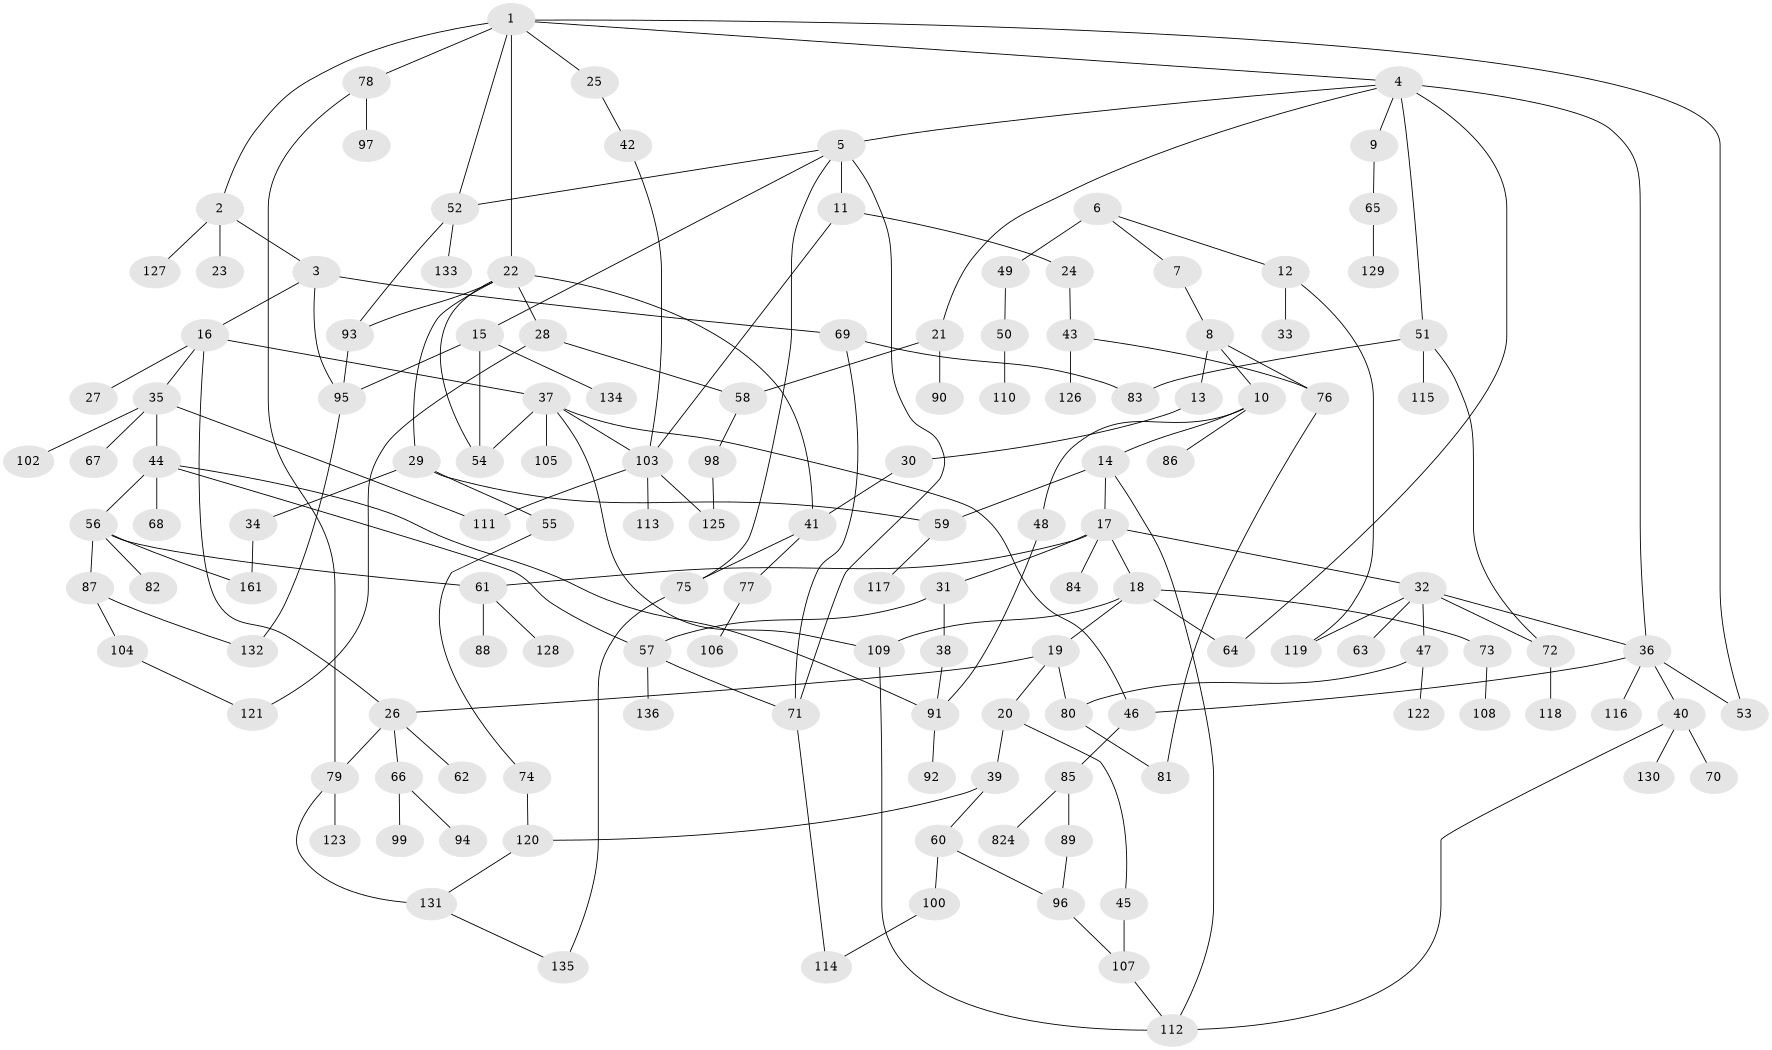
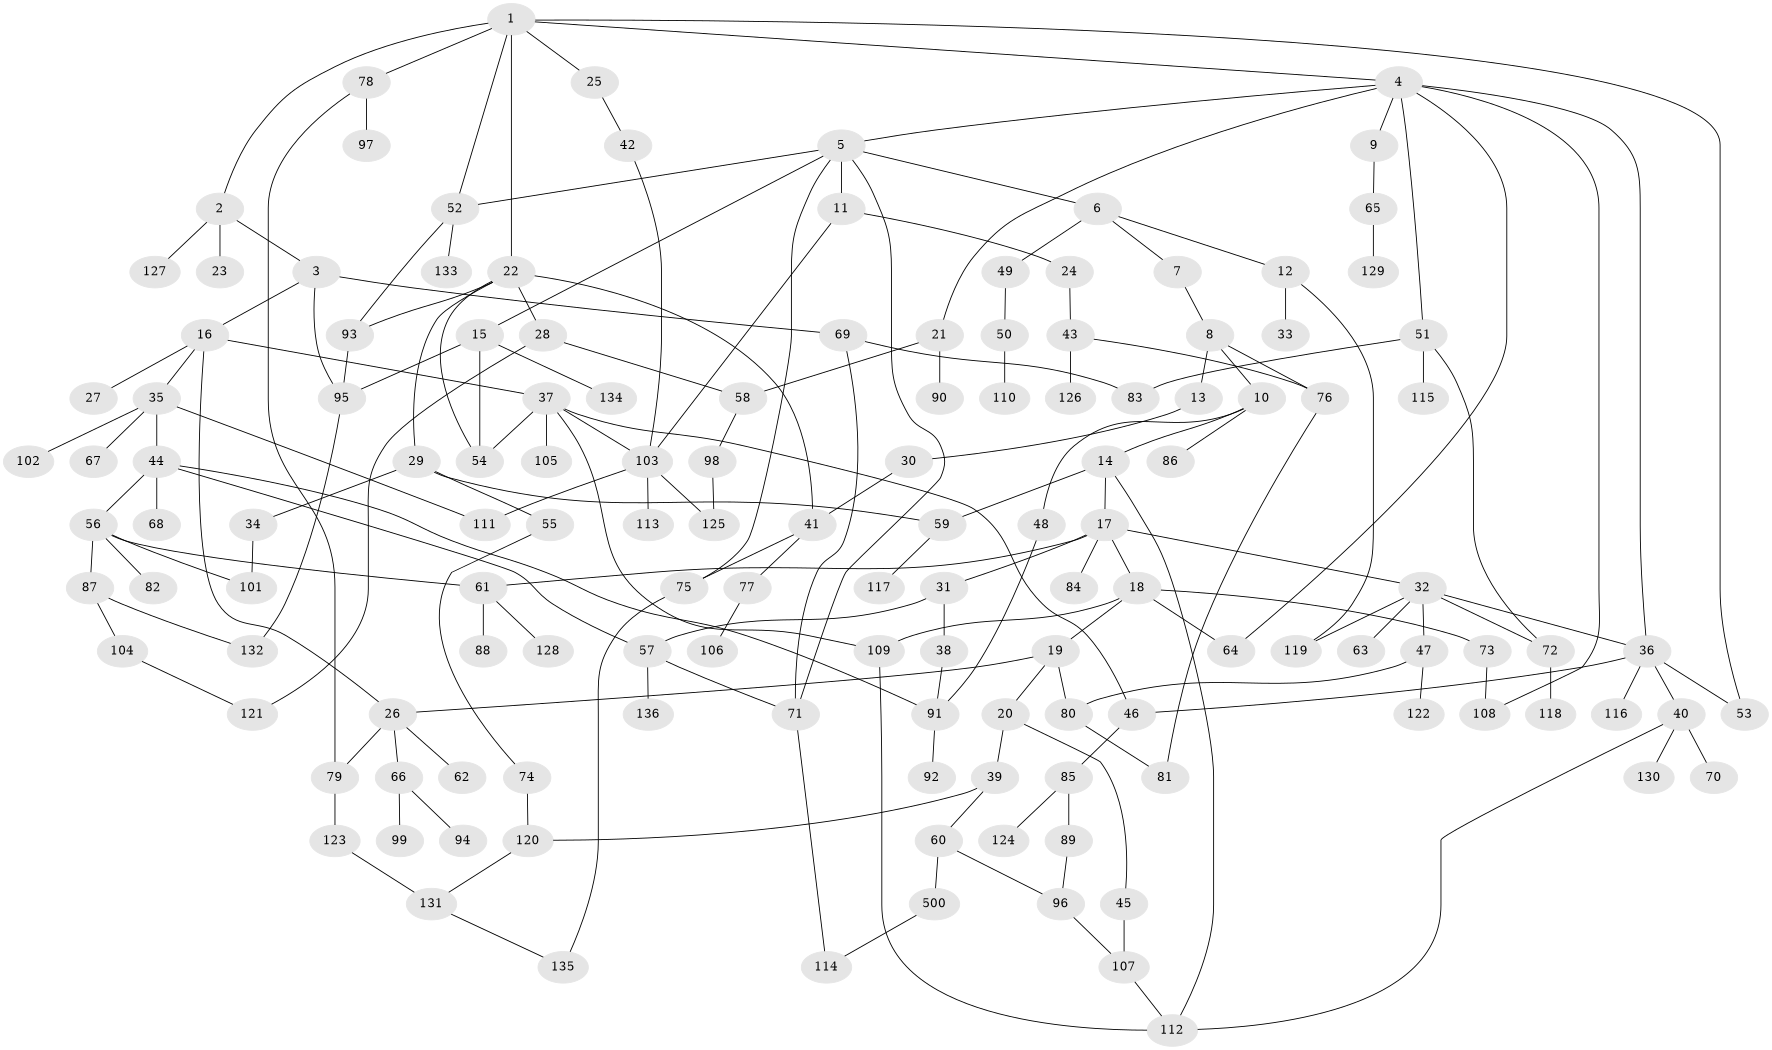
edge "5" -- "6": added
edge "4" -- "108": added
node "161": label "161" -> "101"
node "824": label "824" -> "124"
edge "79" -- "131": now "123" -- "131"
node "100": label "100" -> "500"
